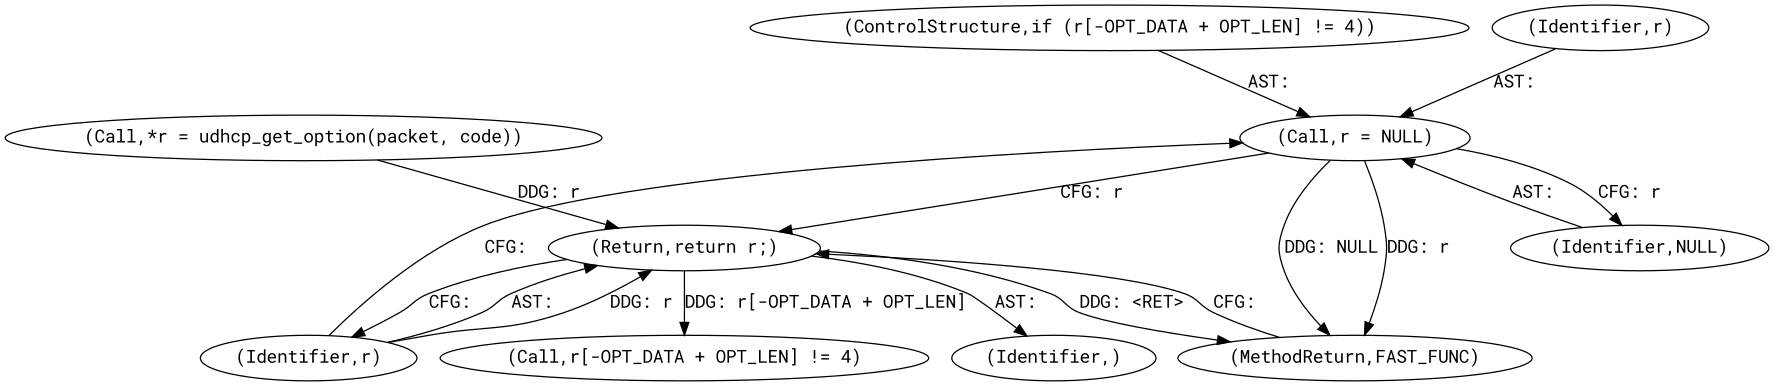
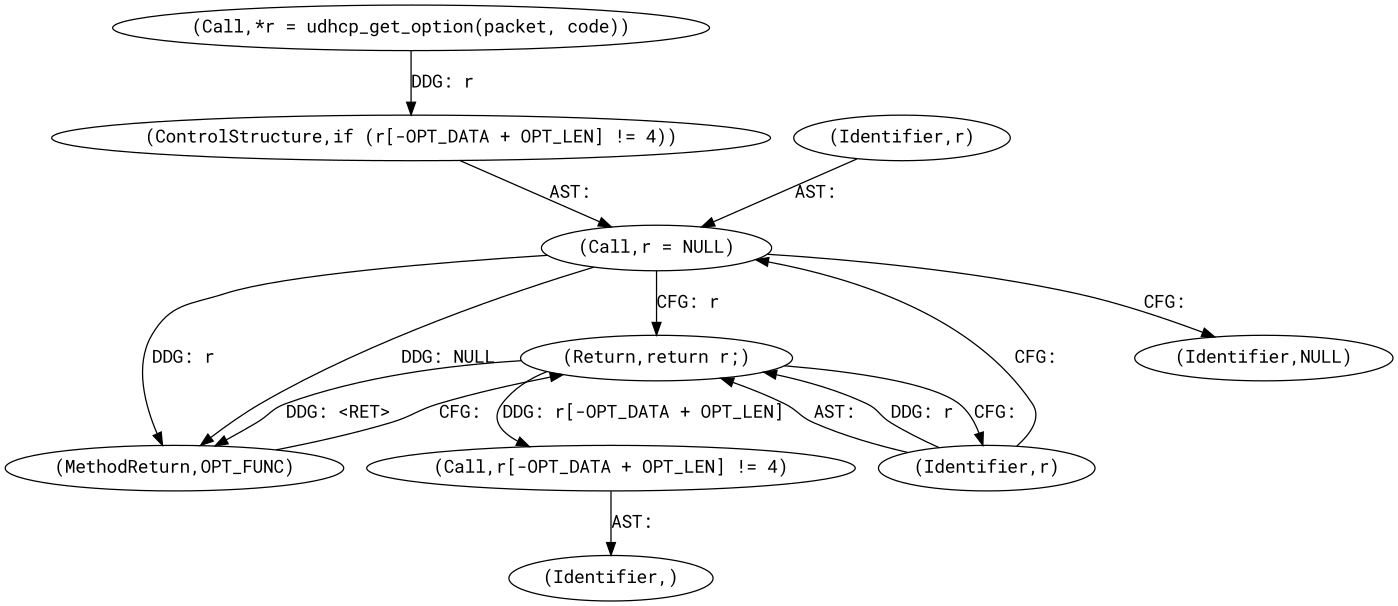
edge "(Call,*r = udhcp_get_option(packet, code))" -> "(Return,return r;)": now "(Call,*r = udhcp_get_option(packet, code))" -> "(ControlStructure,if (r[-OPT_DATA + OPT_LEN] != 4))"
edge "(Call,r = NULL)" -> "(Identifier,NULL)": label "CFG: r" -> "CFG: "
edge "(Identifier,NULL)" -> "(Call,r = NULL)": removed, label "AST:"
edge "(Return,return r;)" -> "(Identifier,)": now "(Call,r[-OPT_DATA + OPT_LEN] != 4)" -> "(Identifier,)"
node "(MethodReturn,FAST_FUNC)": label "(MethodReturn,FAST_FUNC)" -> "(MethodReturn,OPT_FUNC)"
